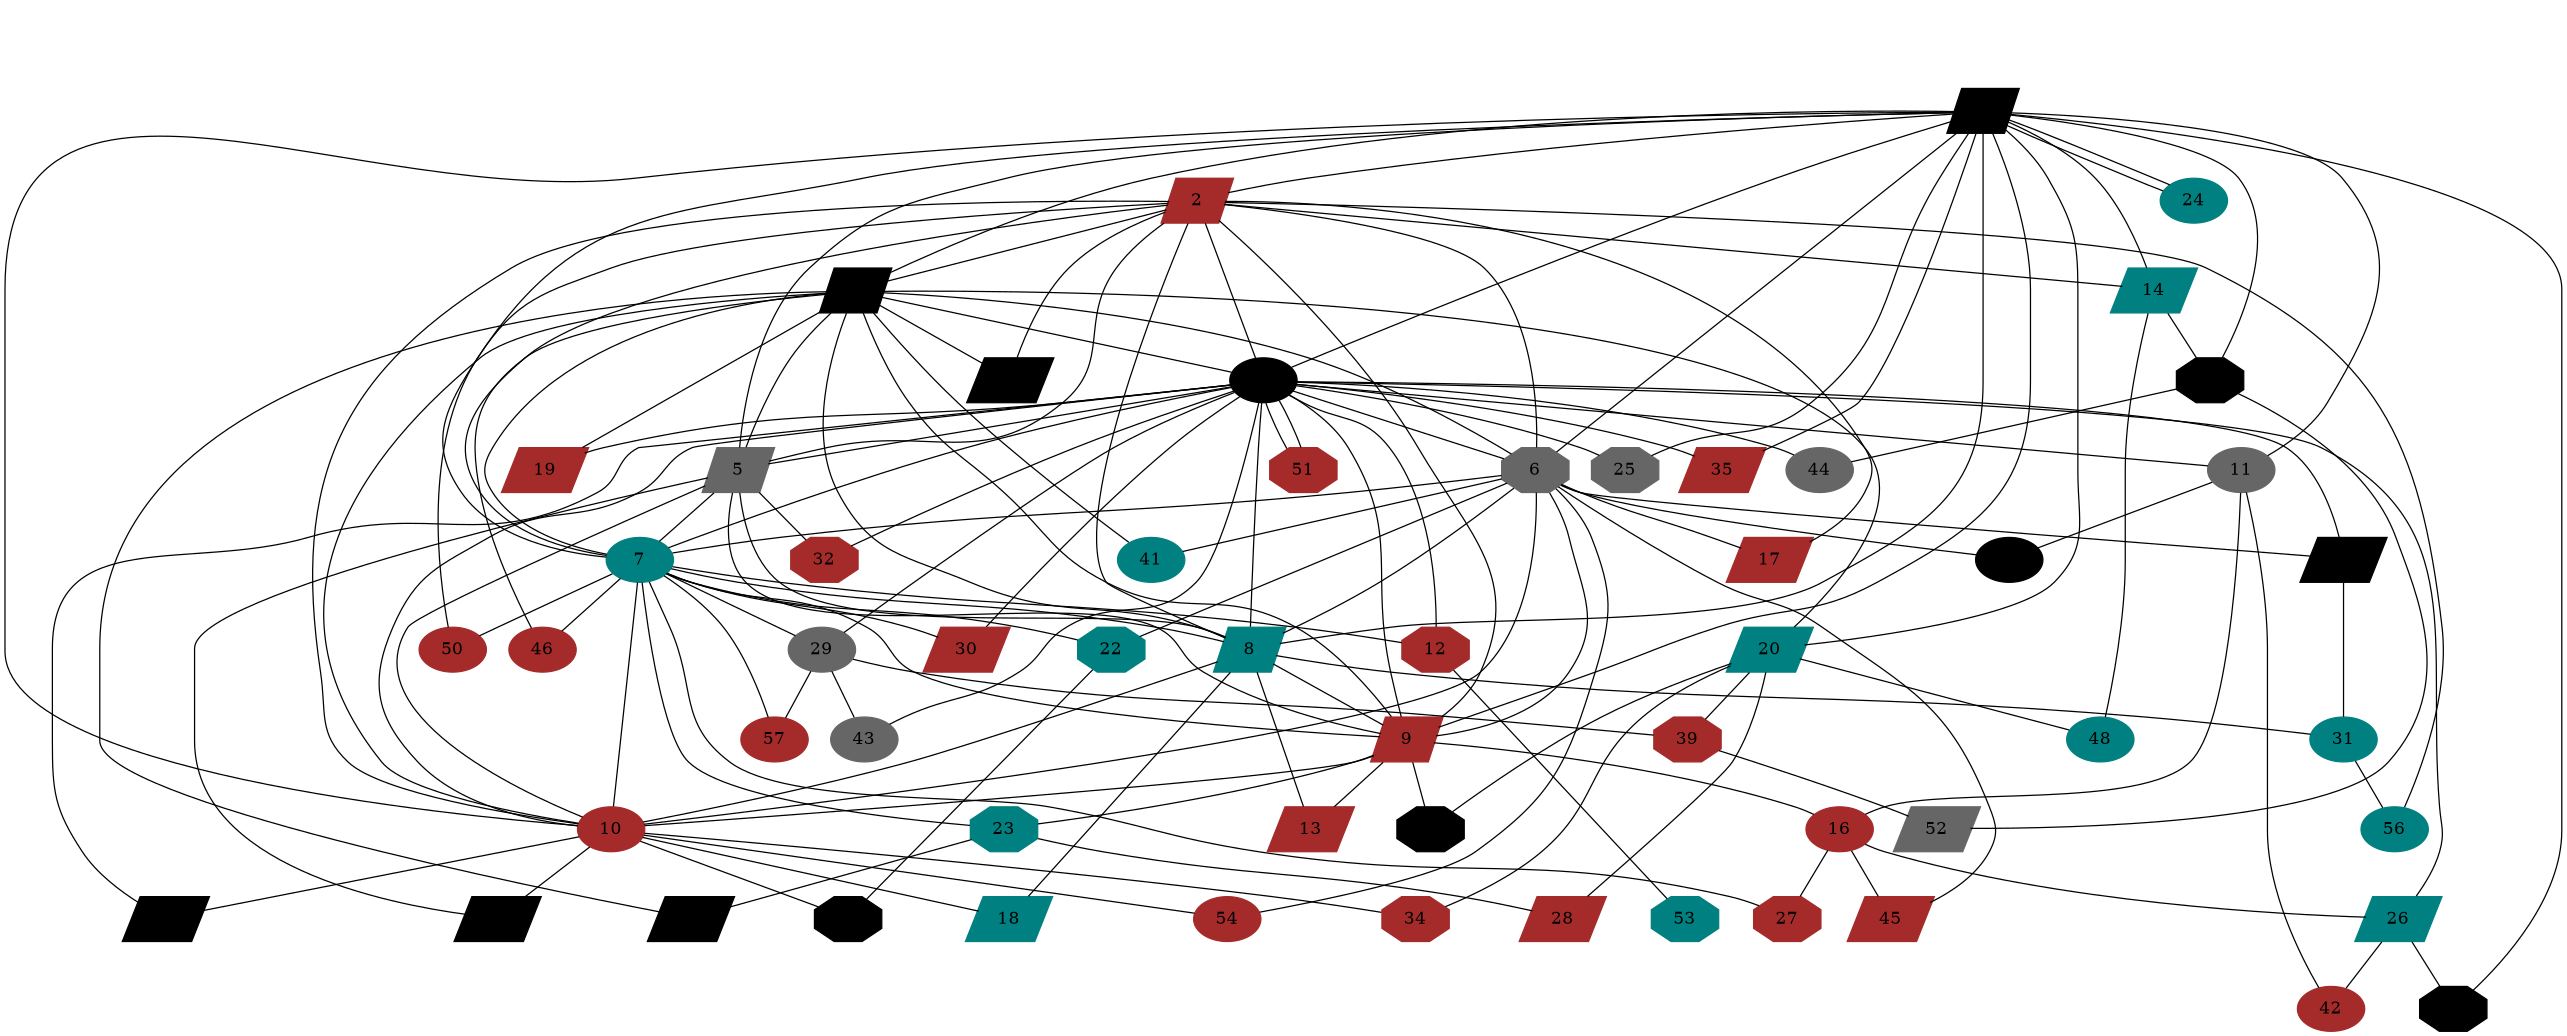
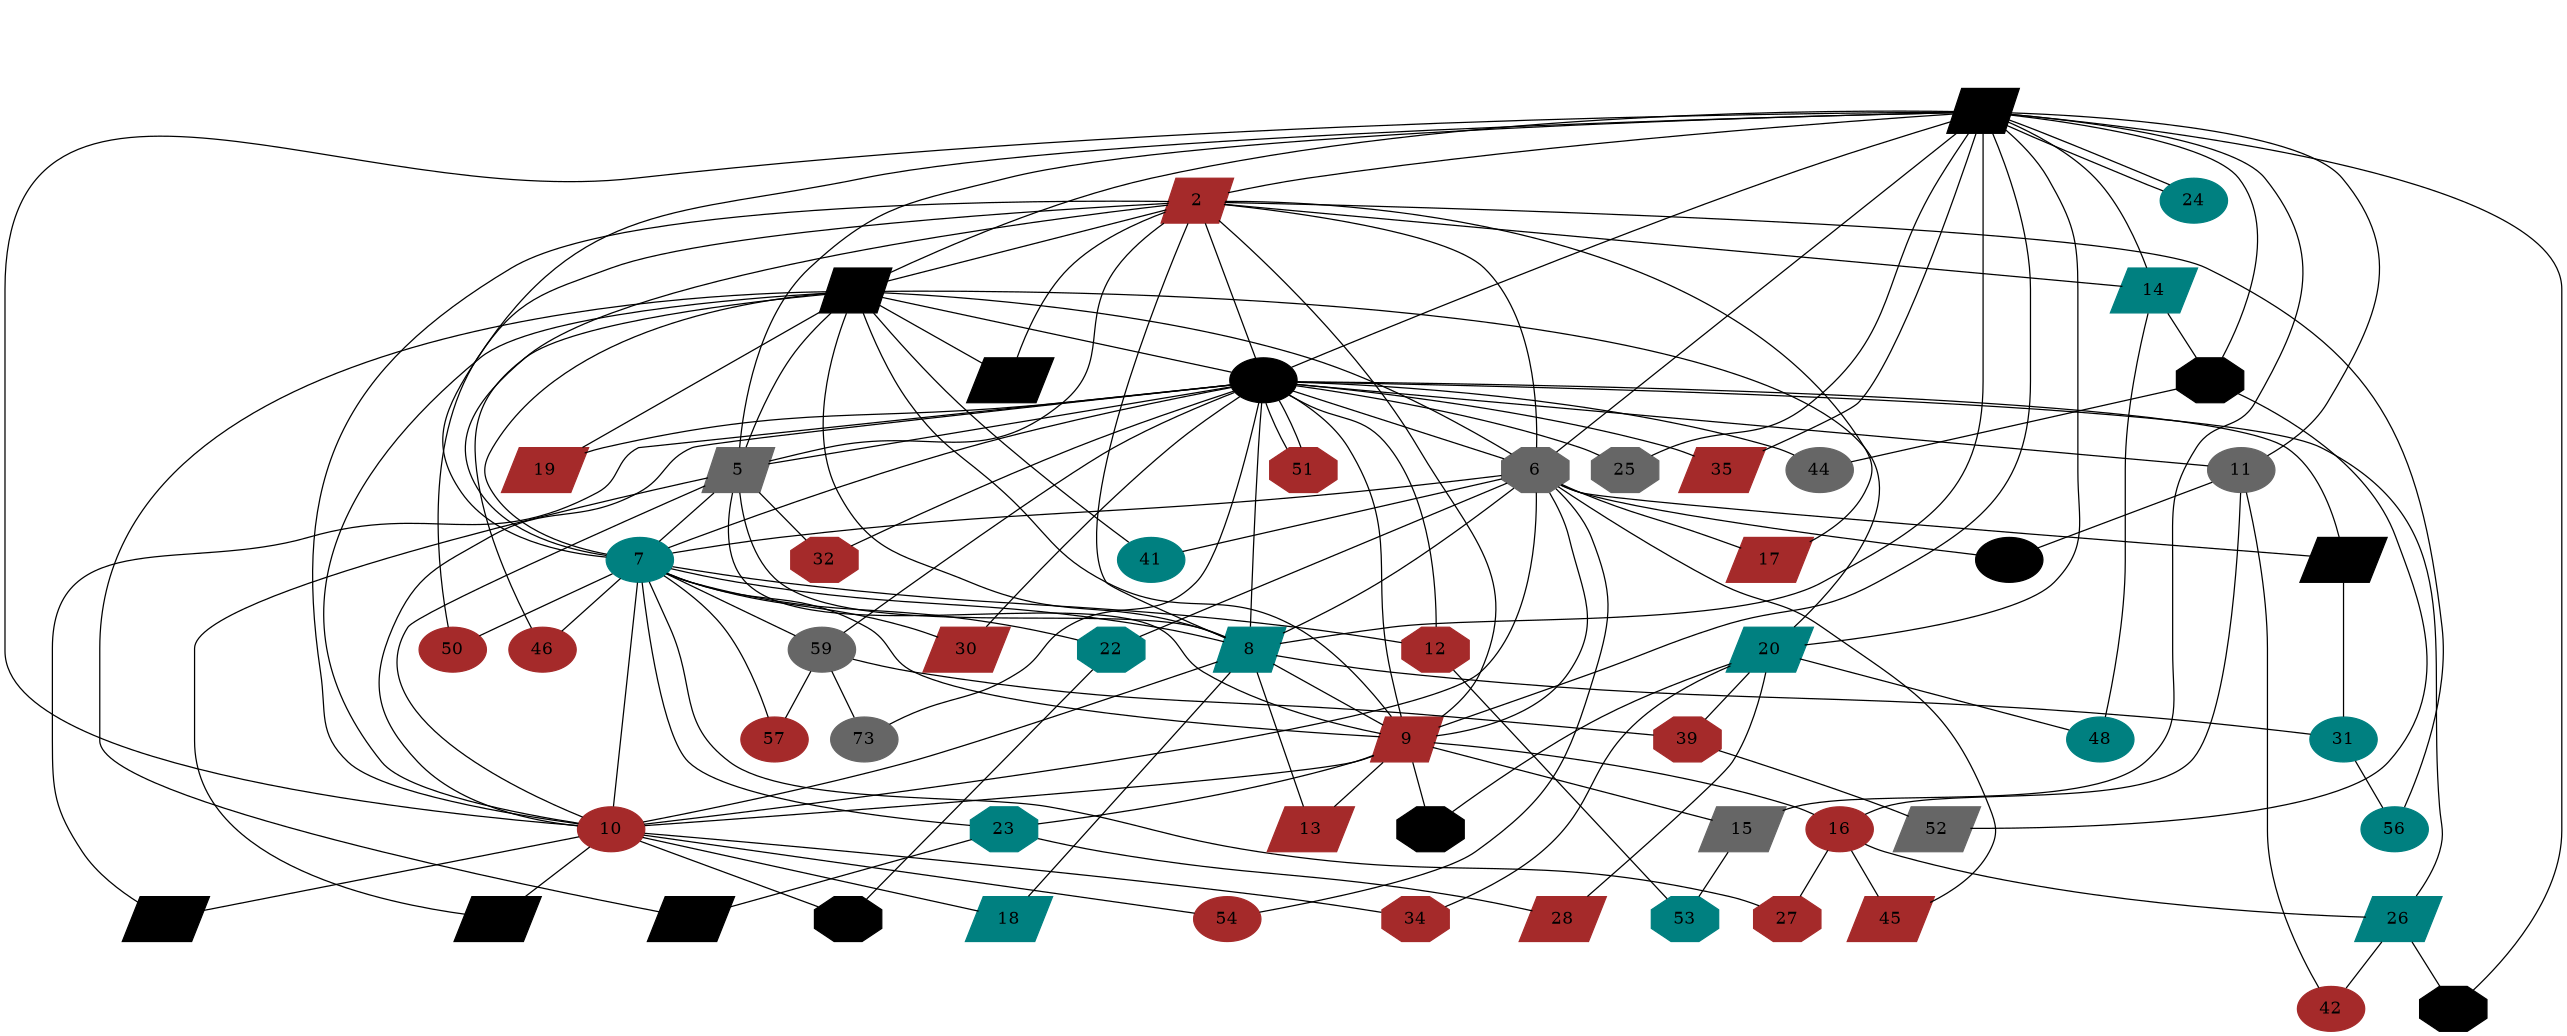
node "29": label "29" -> "59"
node "43": label "43" -> "73"
node "15": added
